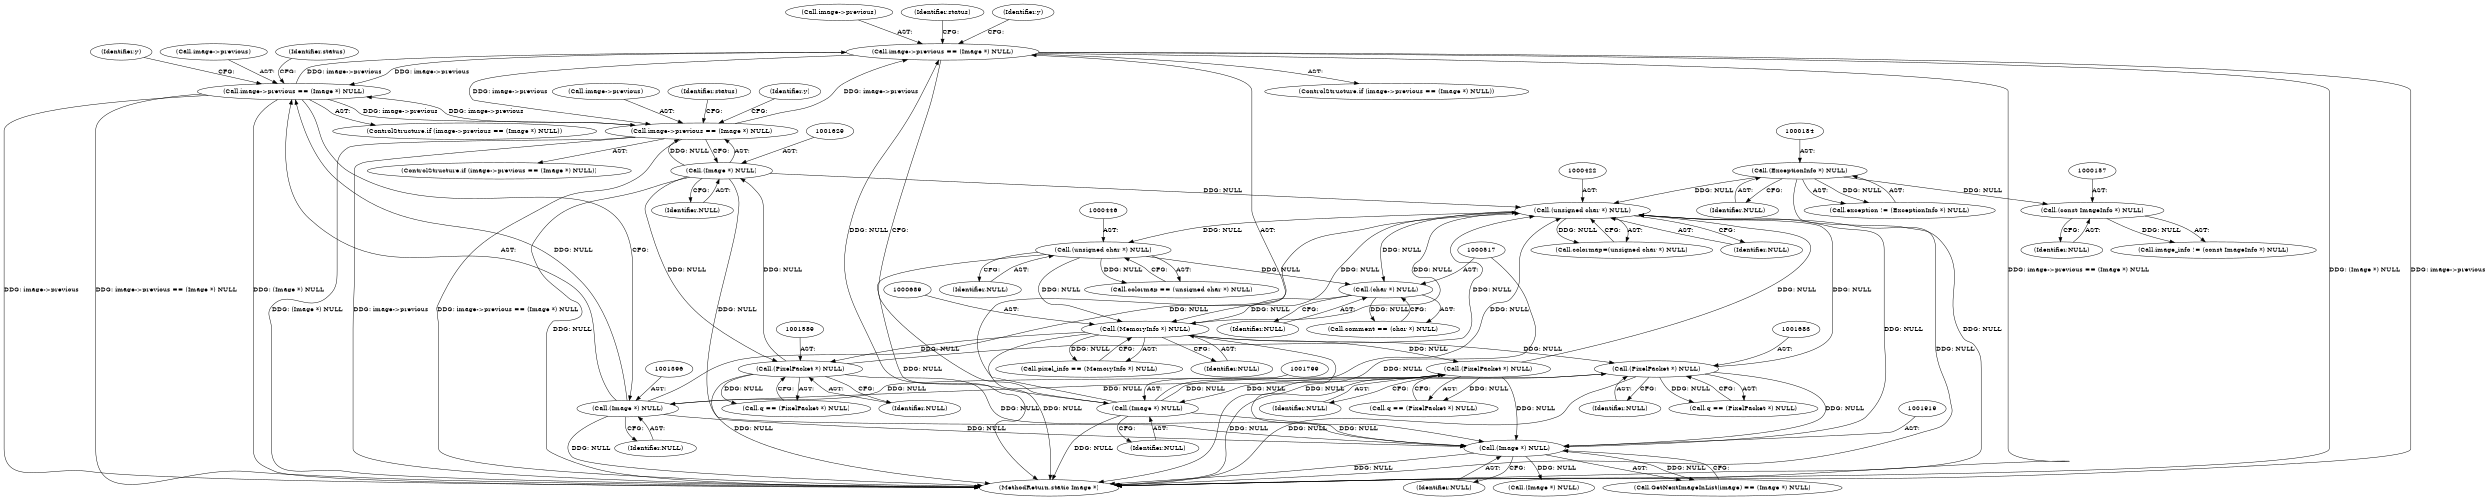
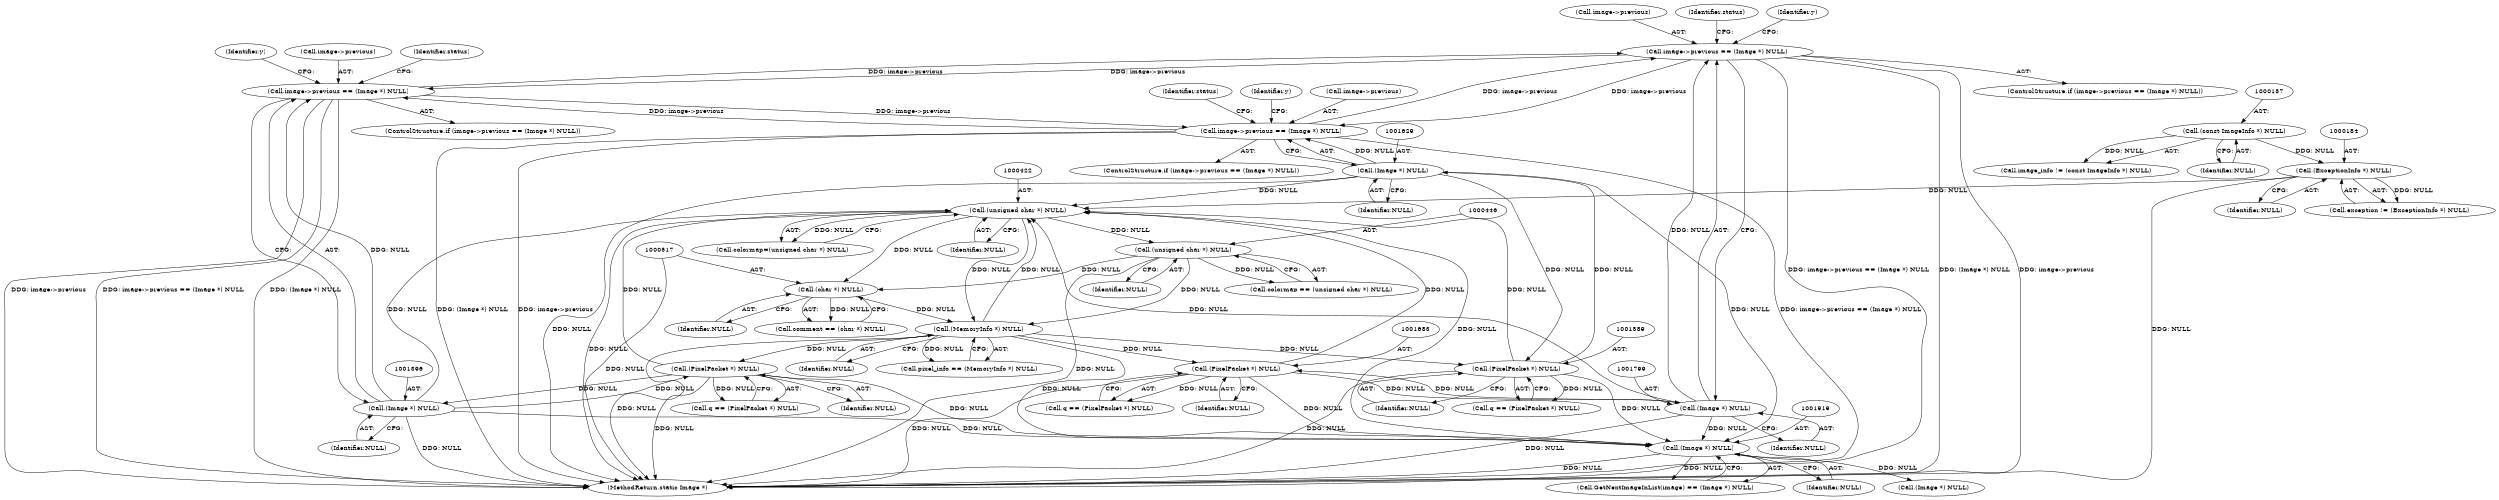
edge "(Call,(ExceptionInfo *) NULL)" -> "(Call,(const ImageInfo *) NULL)": reversed
node "1000689": removed
